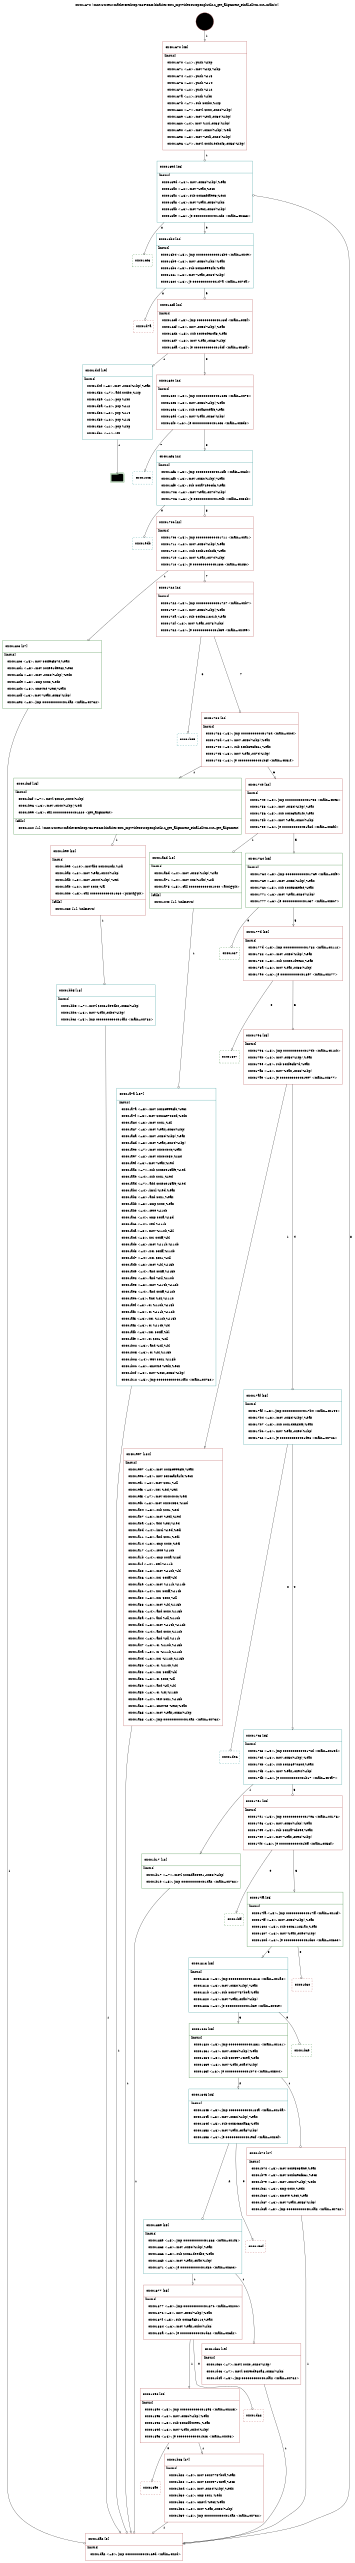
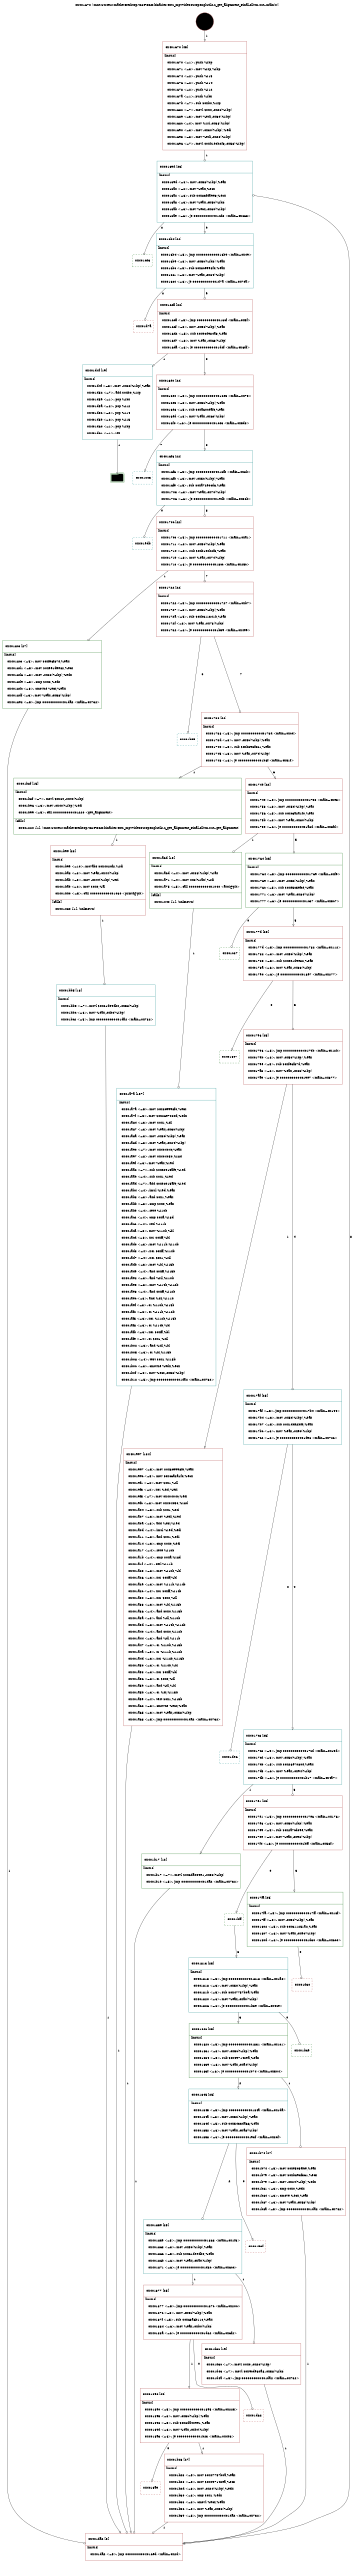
edge "0x4017fa [25]" -> "0x401813 [25]": now "0x401bff" -> "0x401813 [25]"
